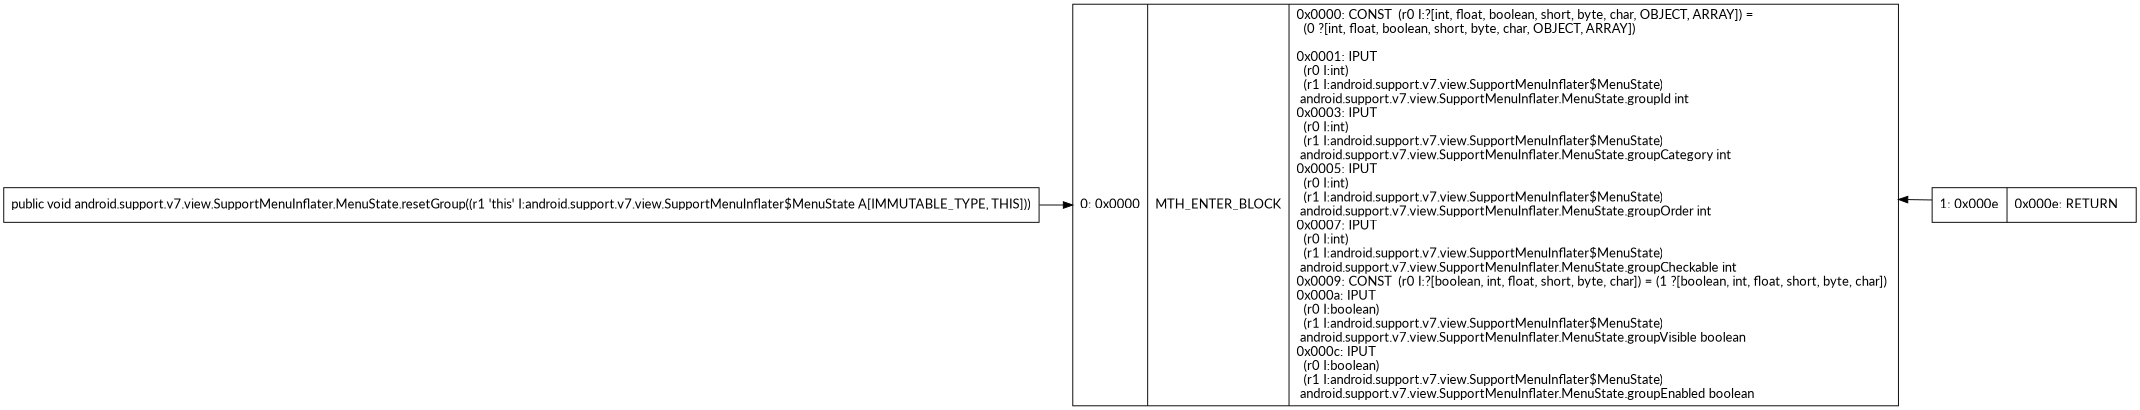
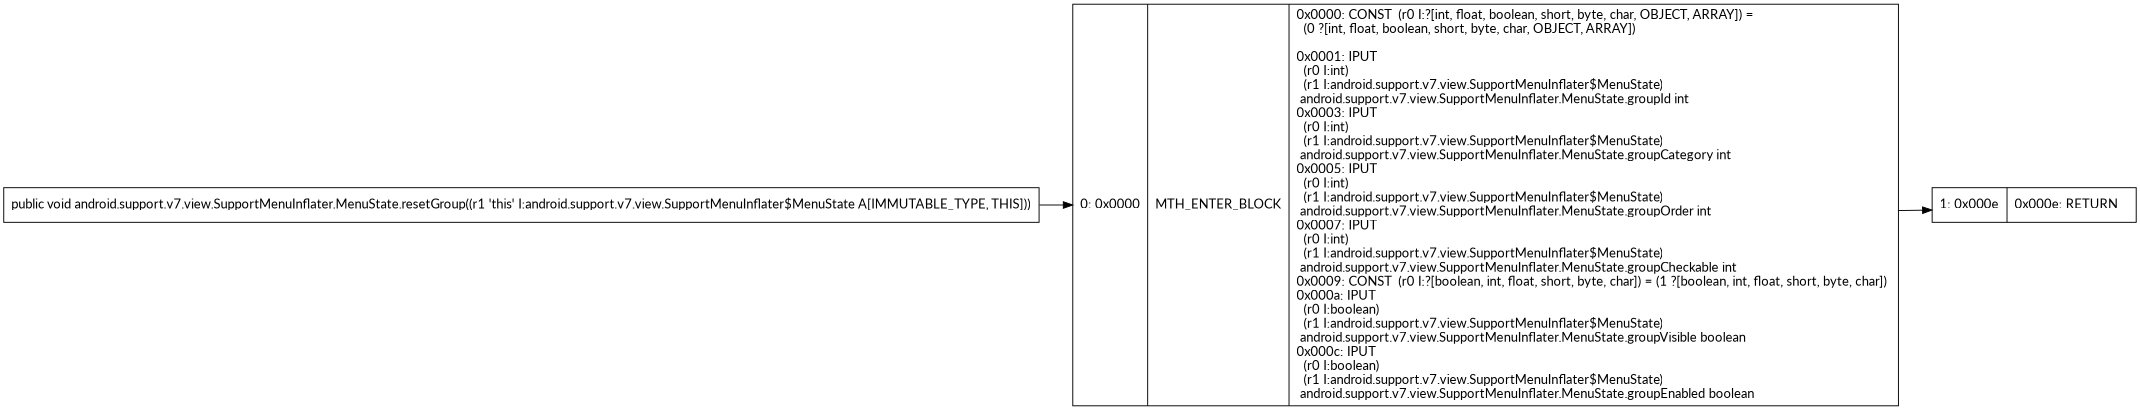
edge "1: 0x000e" -> "0: 0x0000": reversed
